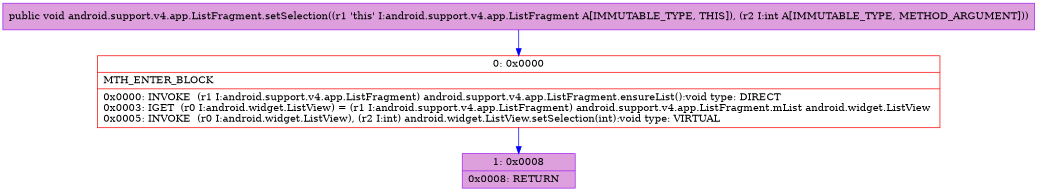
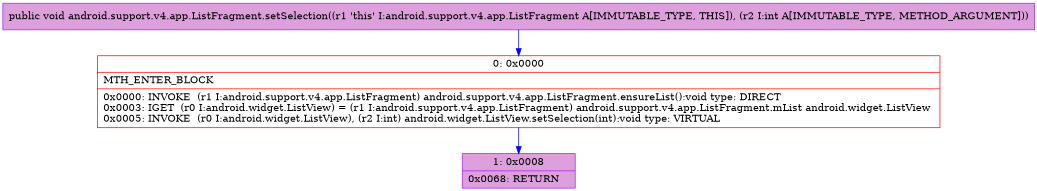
node "1: 0x0008": text "0x0008: RETURN" -> "0x0068: RETURN"
